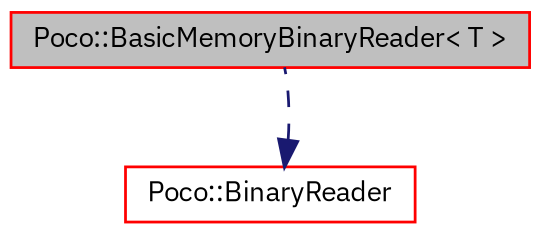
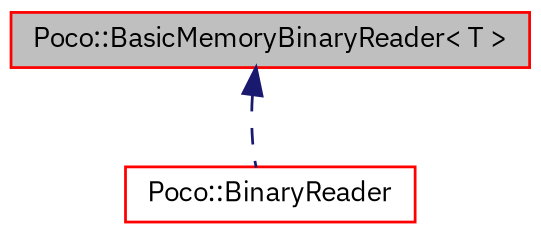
edge "Poco::BasicMemoryBinaryReader< T >" -> "Poco::BinaryReader": reversed
